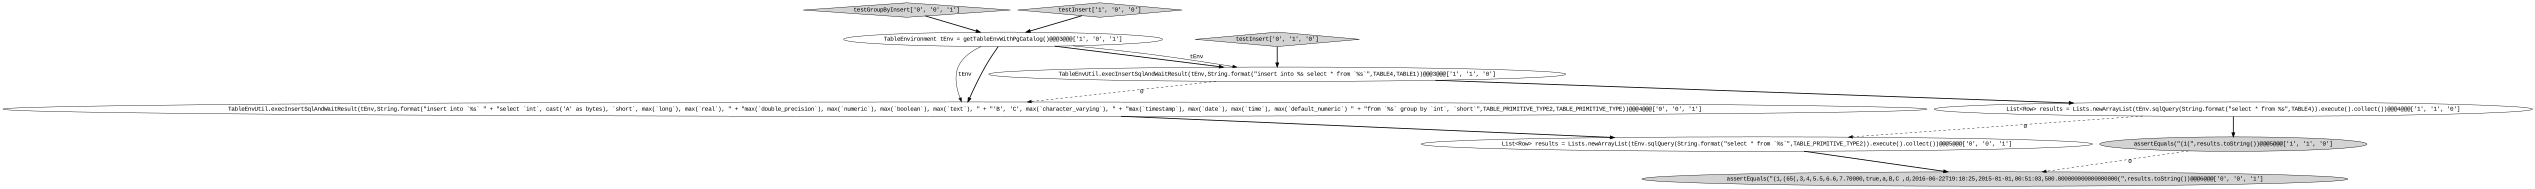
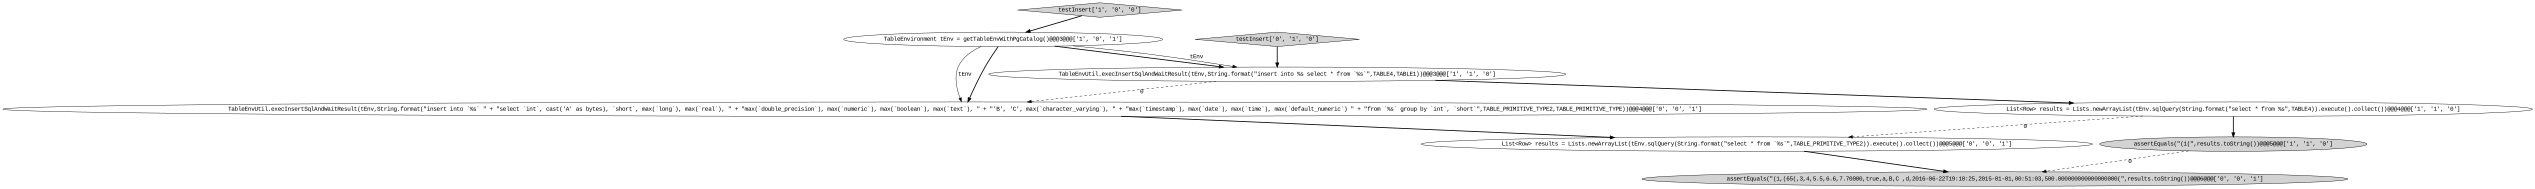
node "testGroupByInsert['0', '0', '1']": removed
